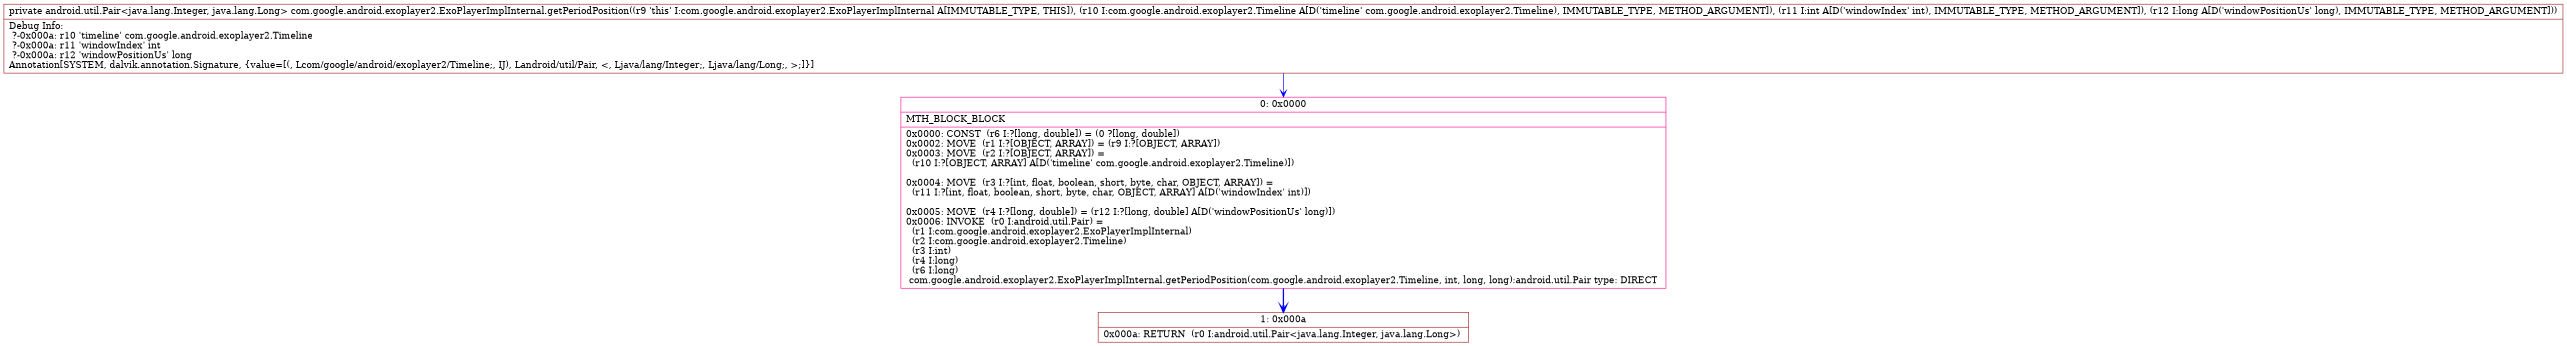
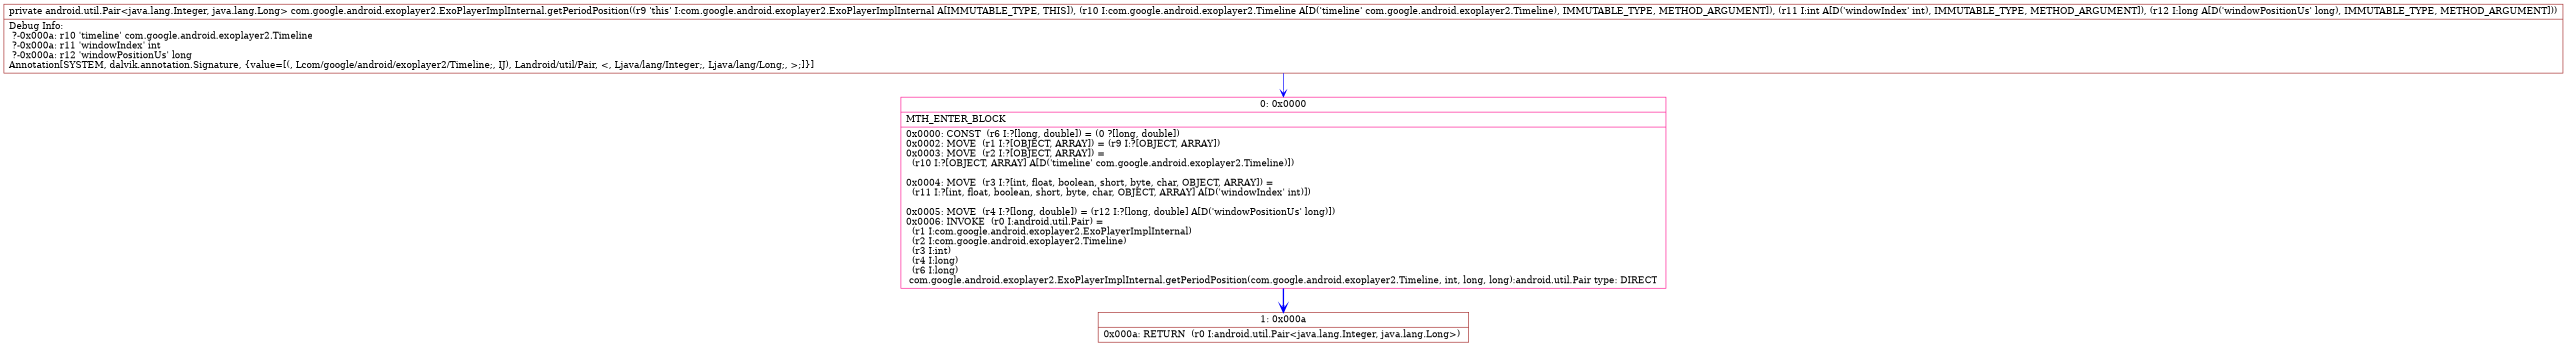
node "0: 0x0000": text "MTH_BLOCK_BLOCK" -> "MTH_ENTER_BLOCK"
